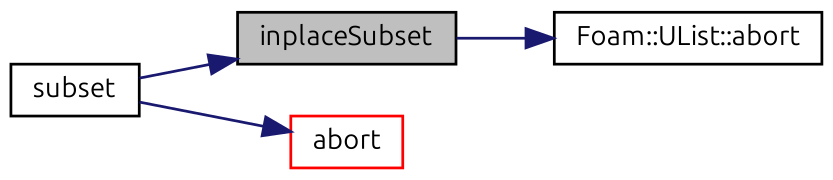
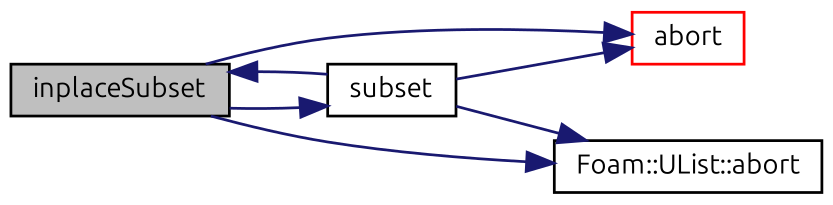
edge "inplaceSubset" -> "abort": added
edge "inplaceSubset" -> "subset": added
edge "subset" -> "Foam::UList::abort": added
